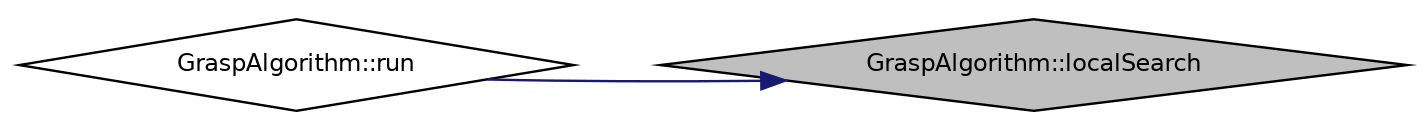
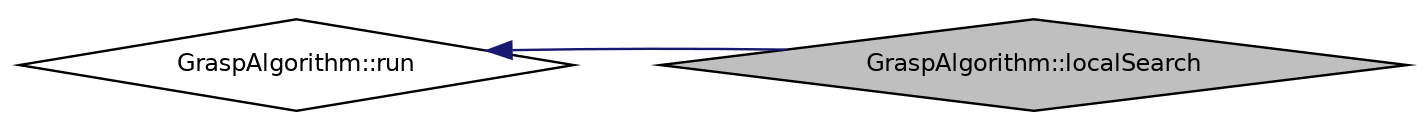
edge "GraspAlgorithm::run" -> "GraspAlgorithm::localSearch": reversed
